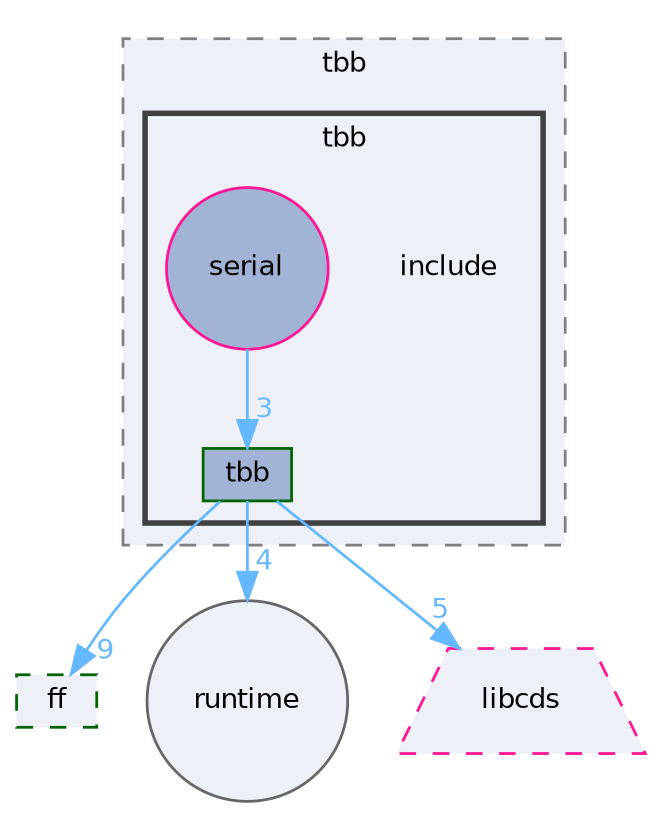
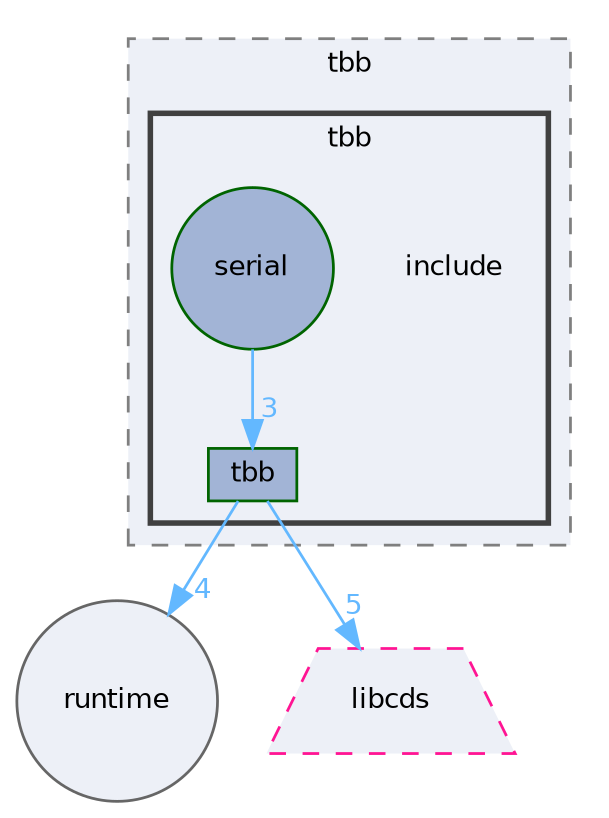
node "serial": color deeppink -> darkgreen
node "ff": removed
